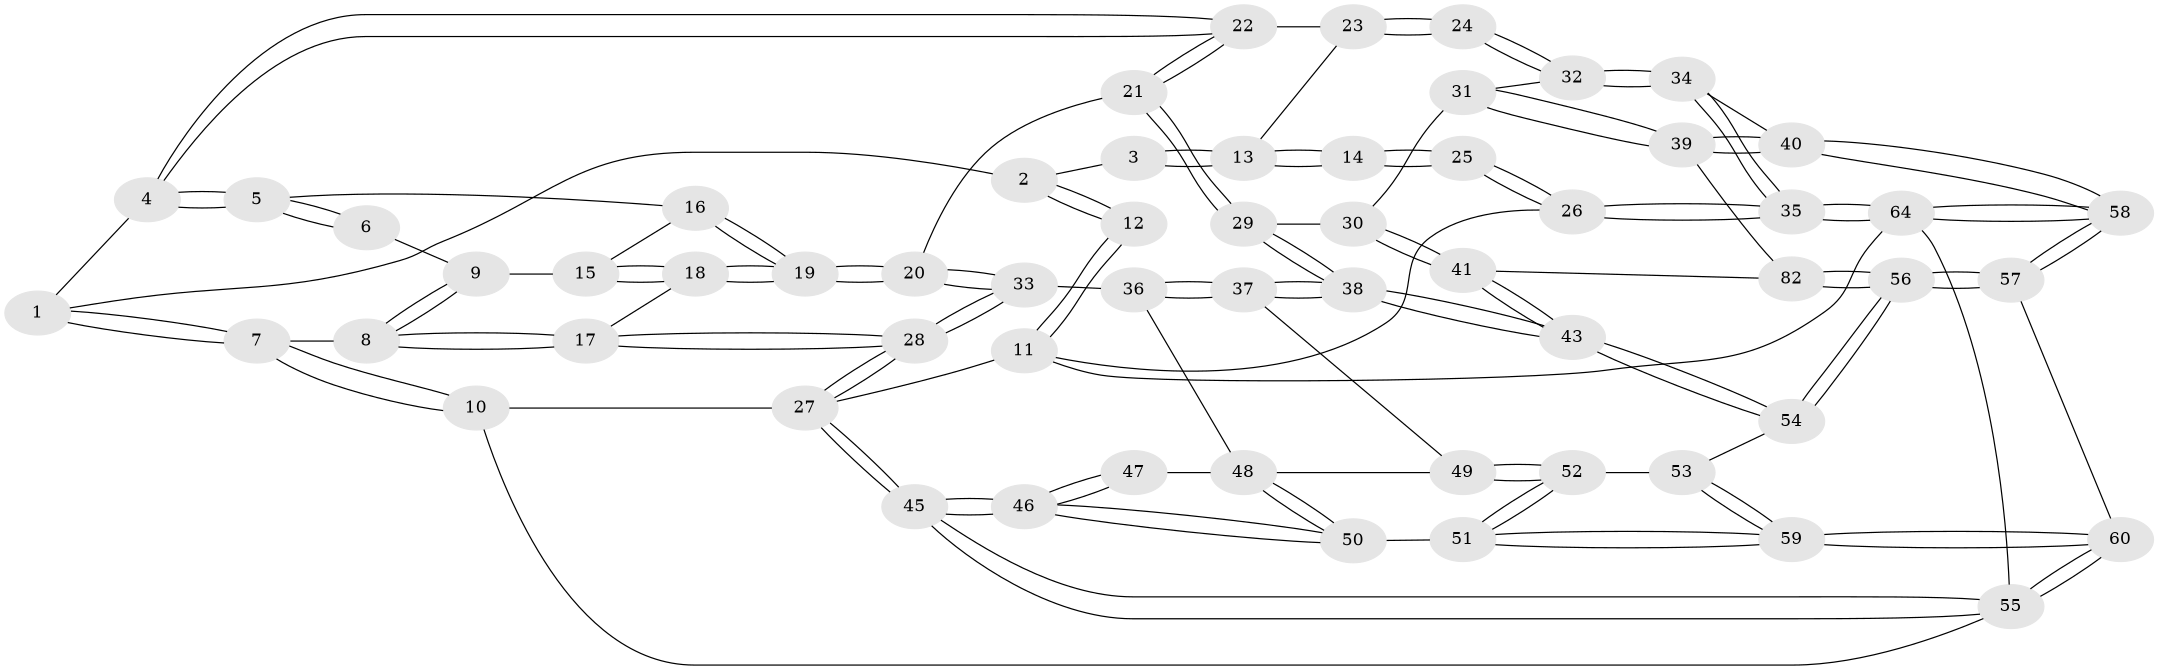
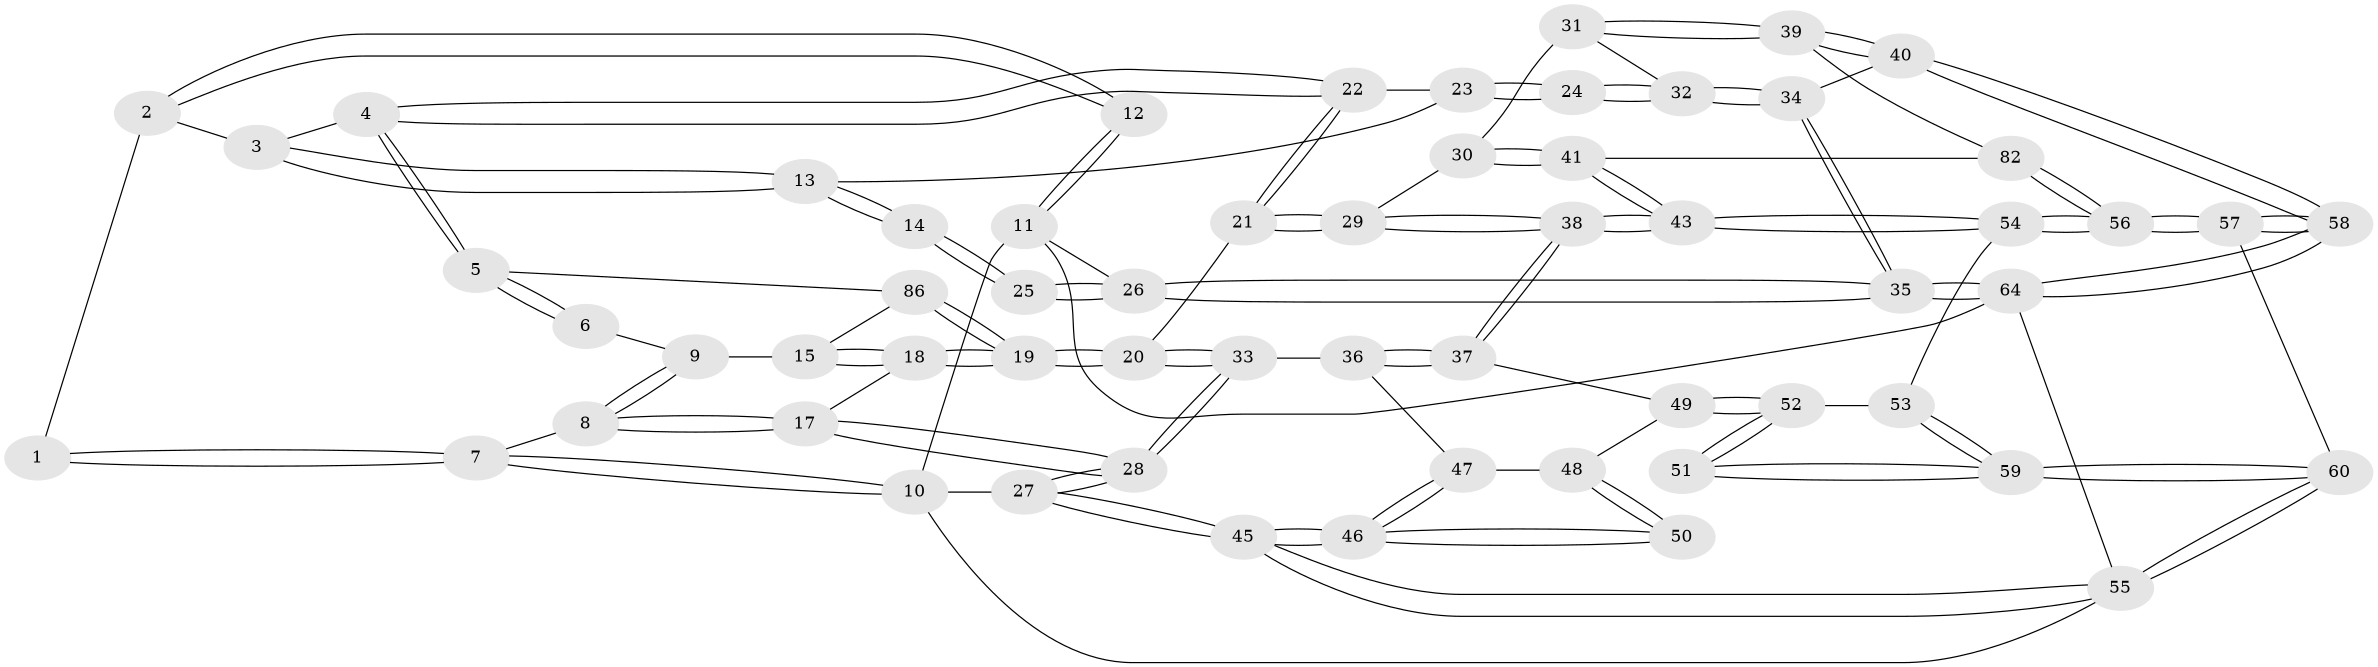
node "16": label "16" -> "86"
edge "4" -- "1": now "4" -- "3"
edge "11" -- "27": now "11" -- "10"
edge "36" -- "48": now "36" -- "47"
edge "51" -- "50": removed
